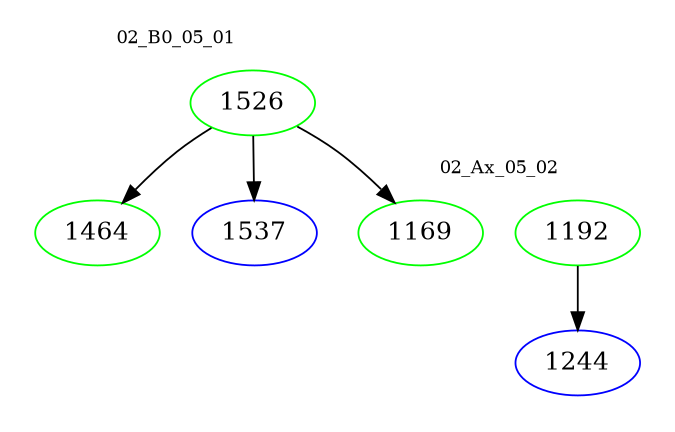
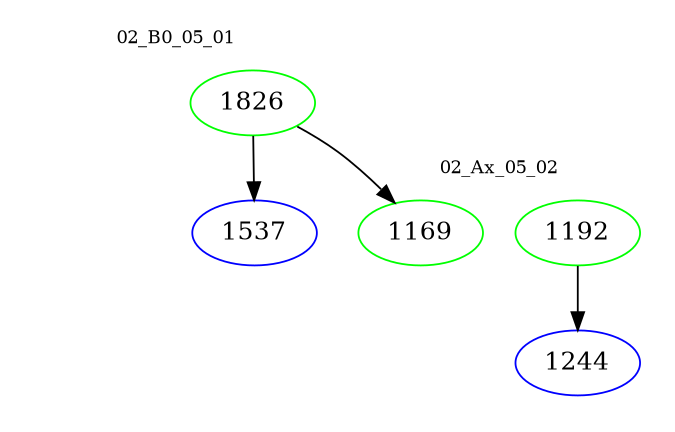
node "1526": label "1526" -> "1826"
node "1464": removed
